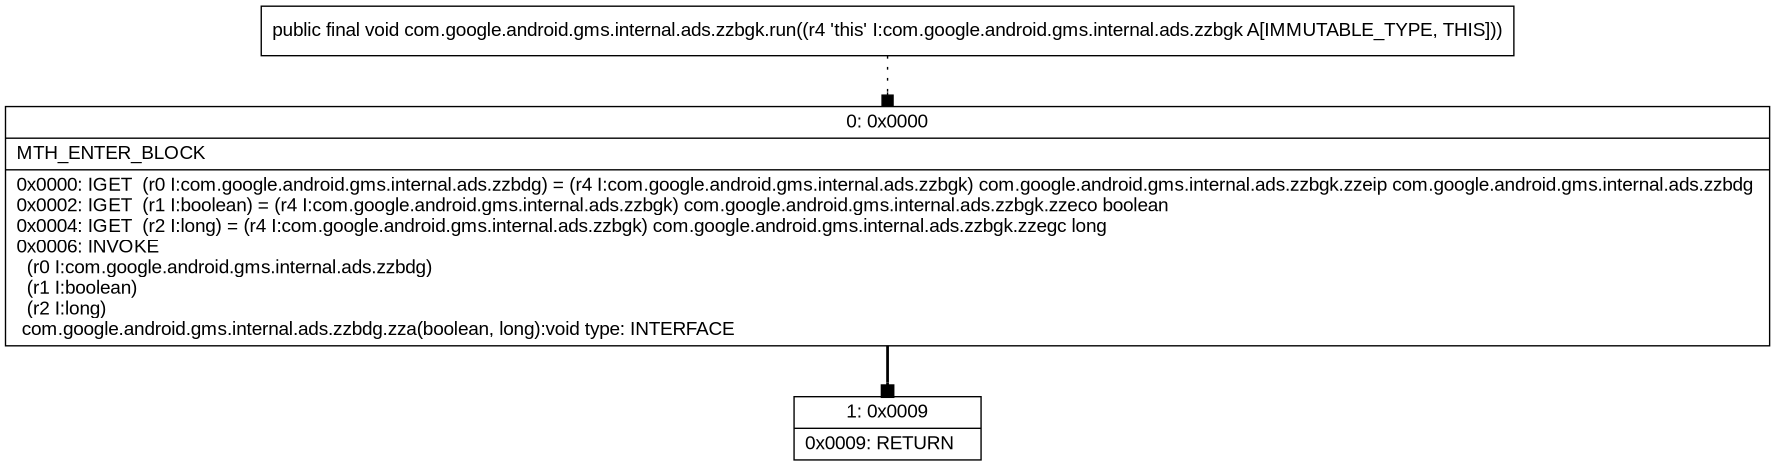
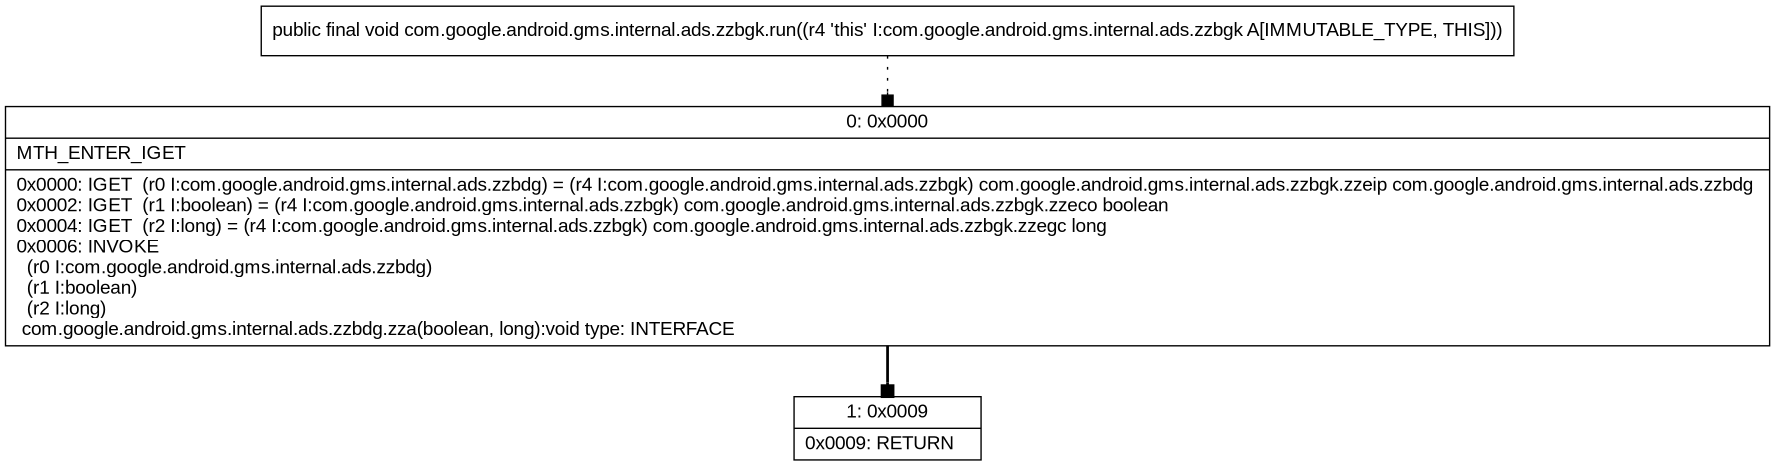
node "0: 0x0000": text "MTH_ENTER_BLOCK" -> "MTH_ENTER_IGET"
